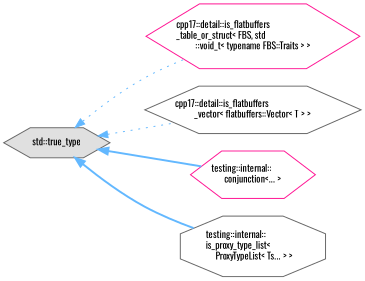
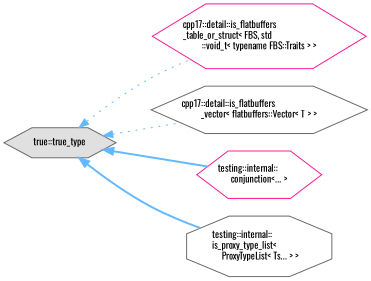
node "std::true_type": label "std::true_type" -> "true::true_type"
